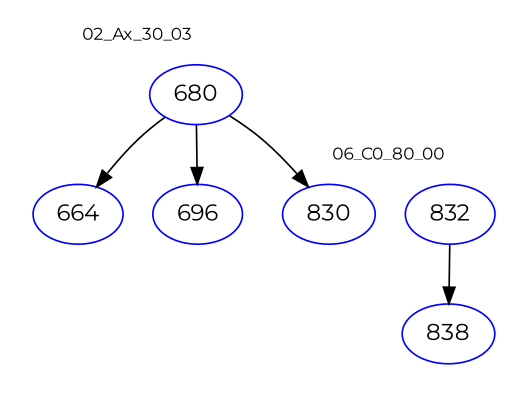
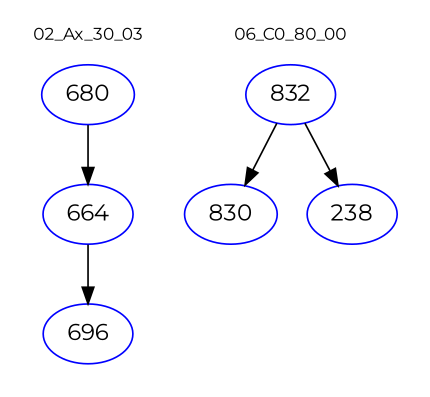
edge "680" -> "696": now "664" -> "696"
edge "680" -> "830": now "832" -> "830"
node "838": label "838" -> "238"
